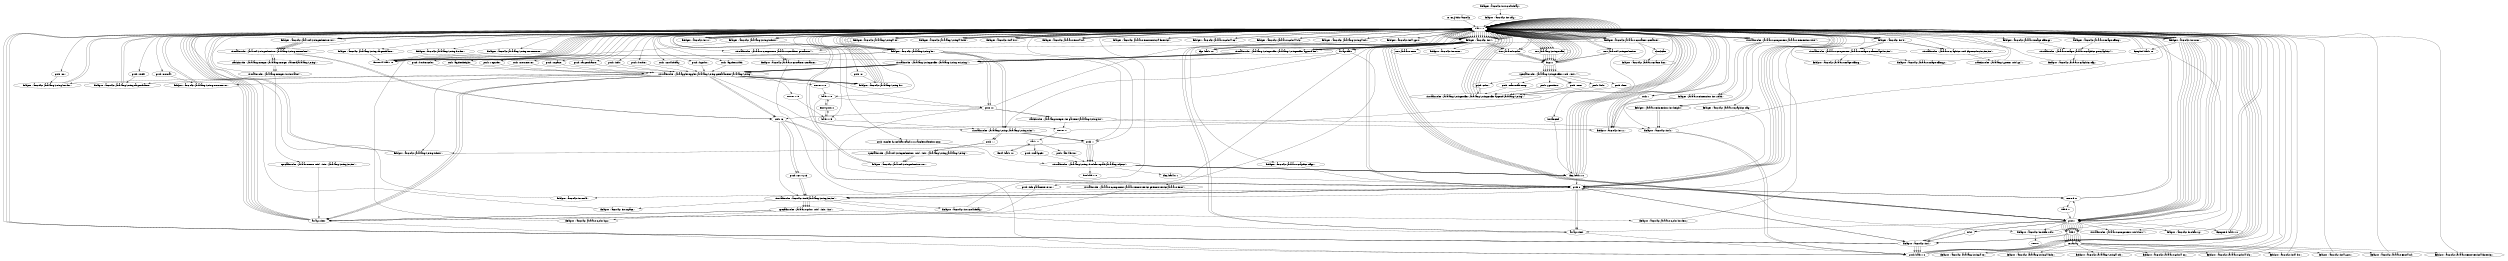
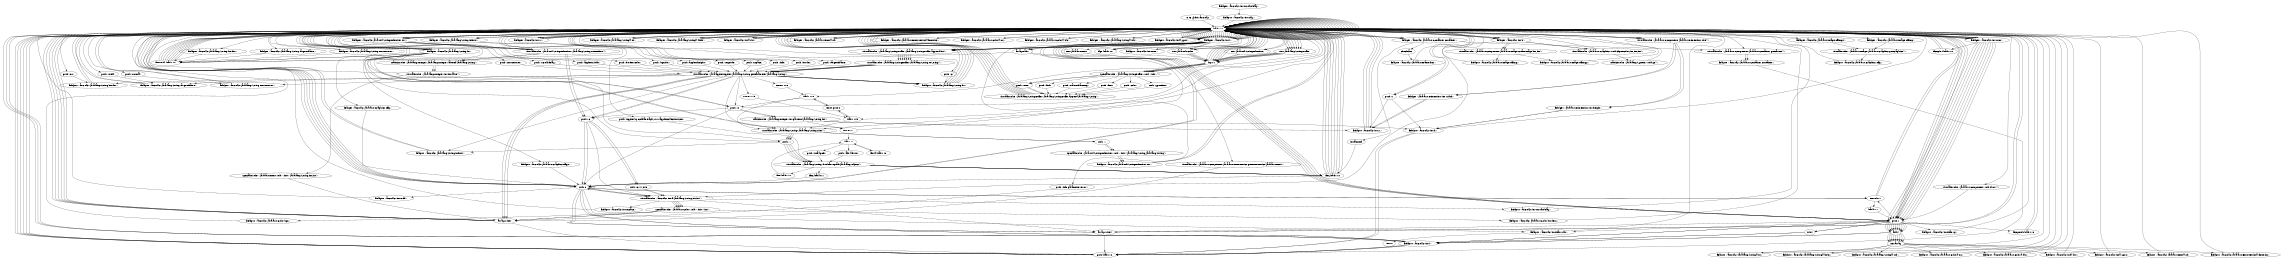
edge "ifne load.r r0" -> "load.r r1": added
edge "push 1" -> "virtualinvoke <java.awt.Component: void show()>": reversed
node "push load.r r0": label "push load.r r0" -> "goto load.r r0"
